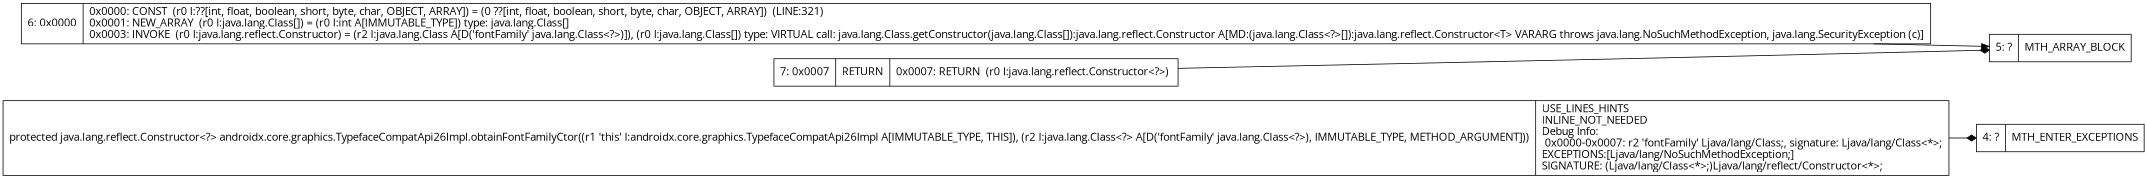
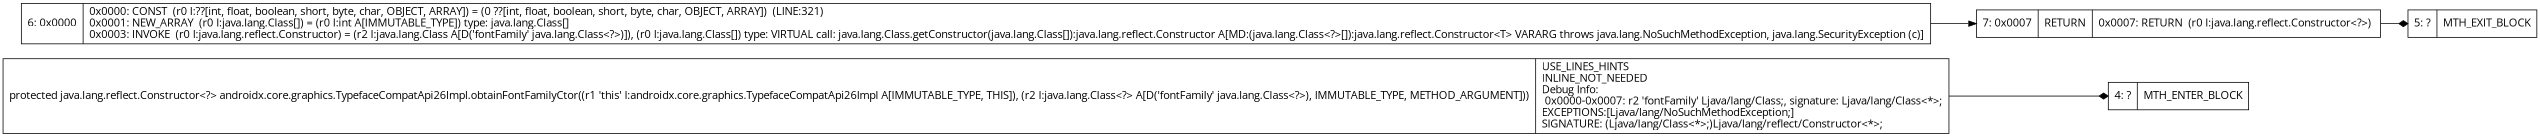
edge "6: 0x0000" -> "5: ?": now "6: 0x0000" -> "7: 0x0007"
node "5: ?": text "MTH_ARRAY_BLOCK" -> "MTH_EXIT_BLOCK"
node "4: ?": text "MTH_ENTER_EXCEPTIONS" -> "MTH_ENTER_BLOCK"
